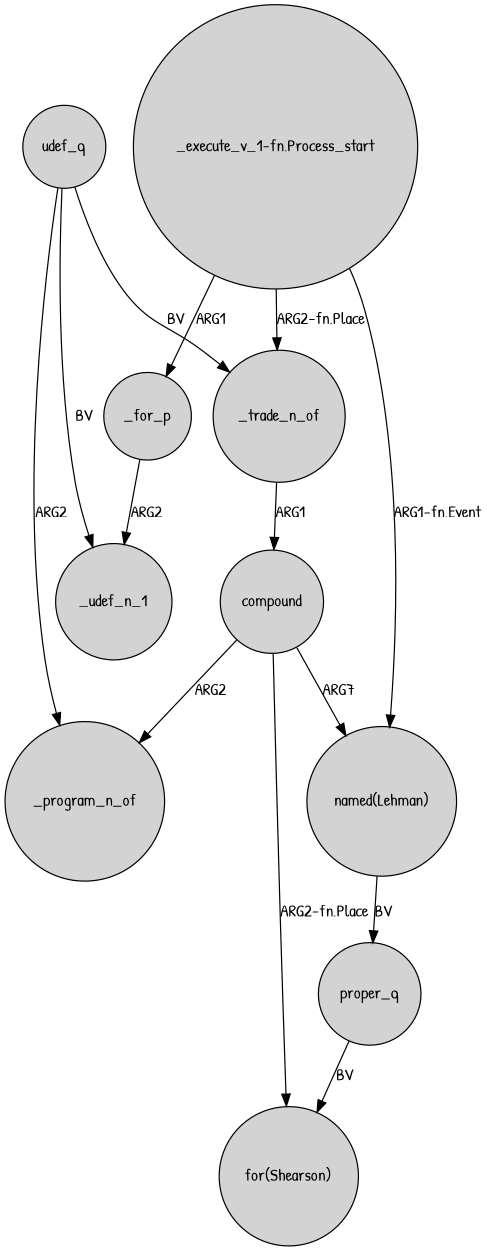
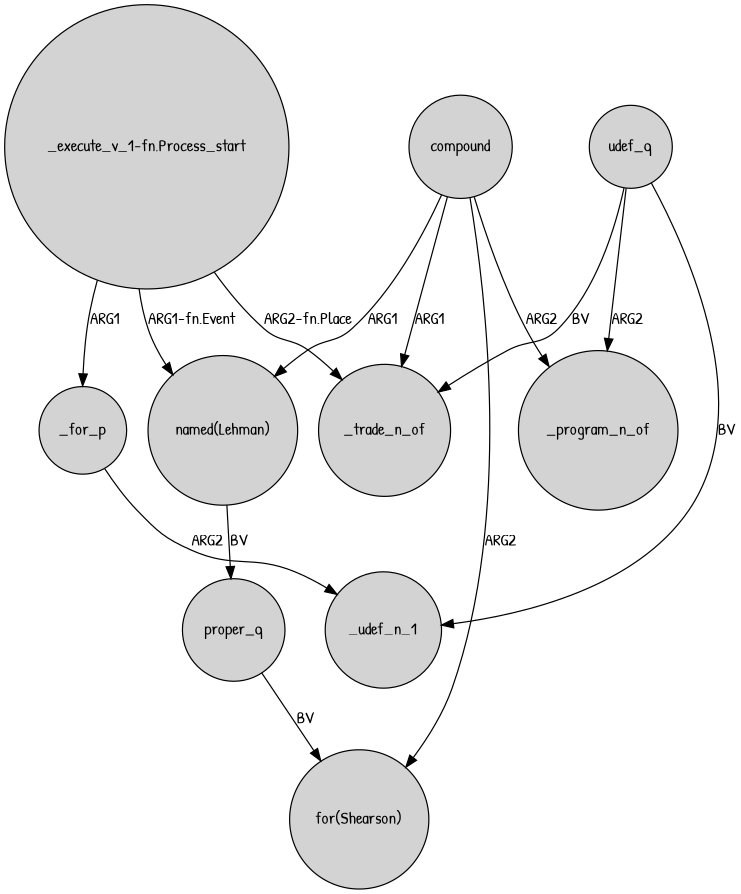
edge "_trade_n_of" -> "compound": reversed
edge "compound" -> "named(Lehman)": label "ARG7" -> "ARG1"
edge "compound" -> "for(Shearson)": label "ARG2-fn.Place" -> "ARG2"
